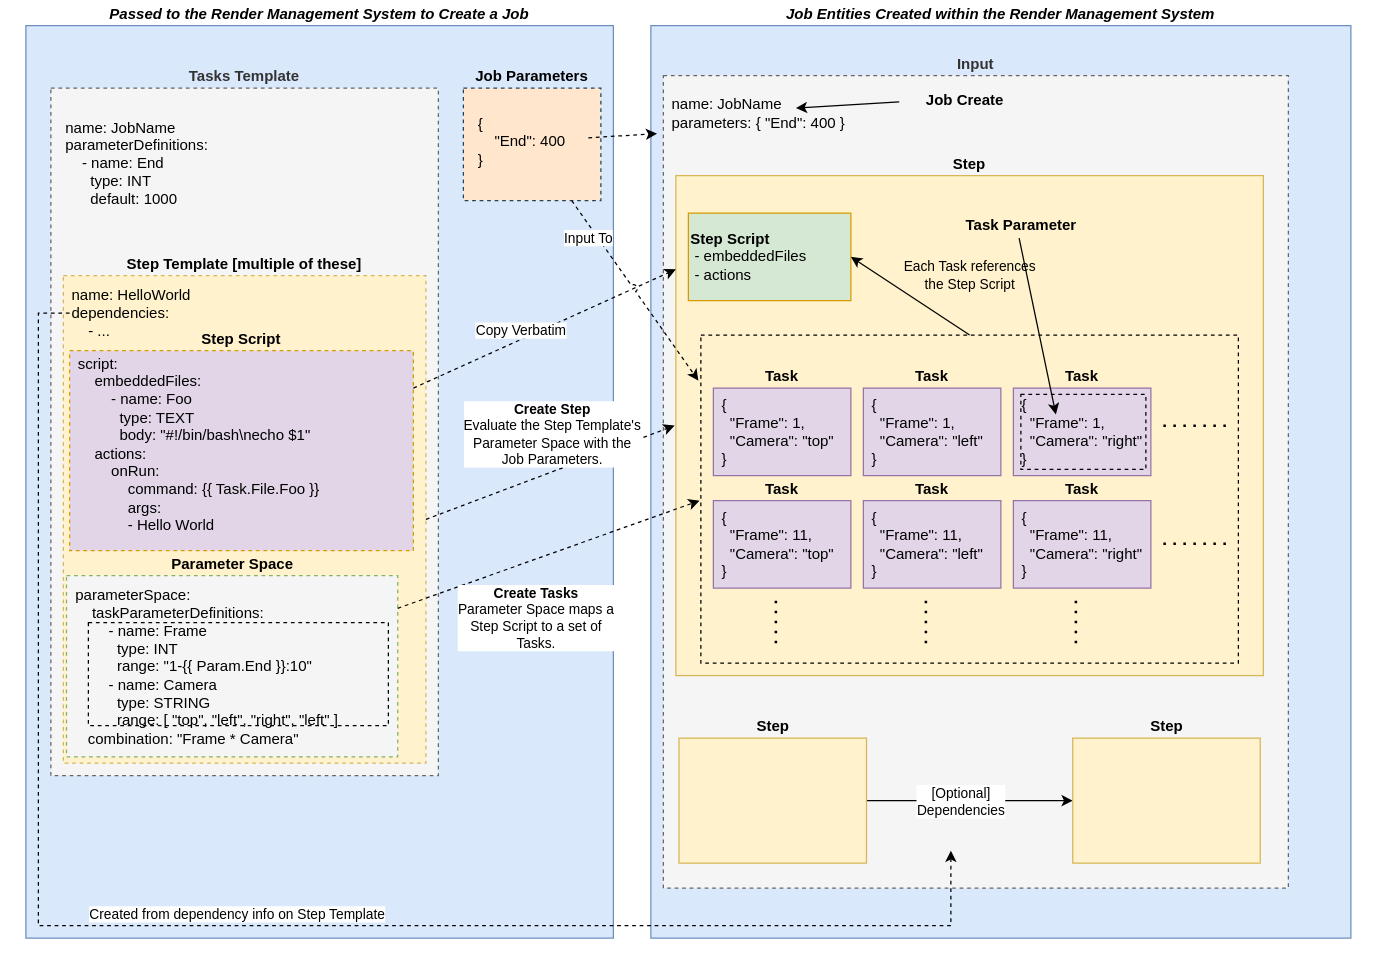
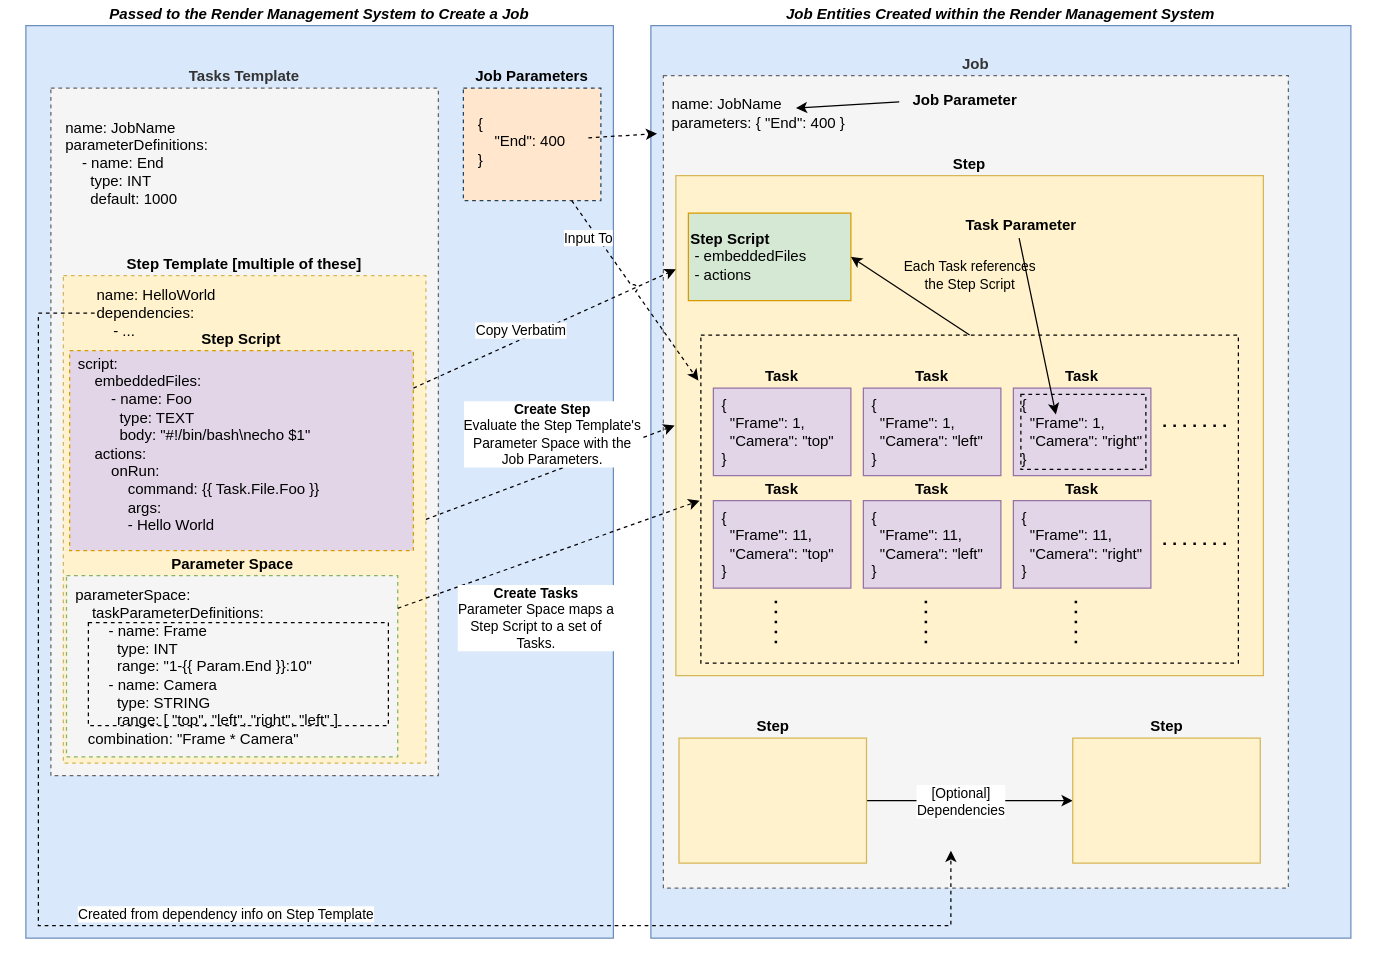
node "Input": label "Input" -> "Job"
node "Job Create": label "Job Create" -> "Job Parameter"
node "name: HelloWorld dependencies: - ...": moved (232, 313) -> (257, 313)
